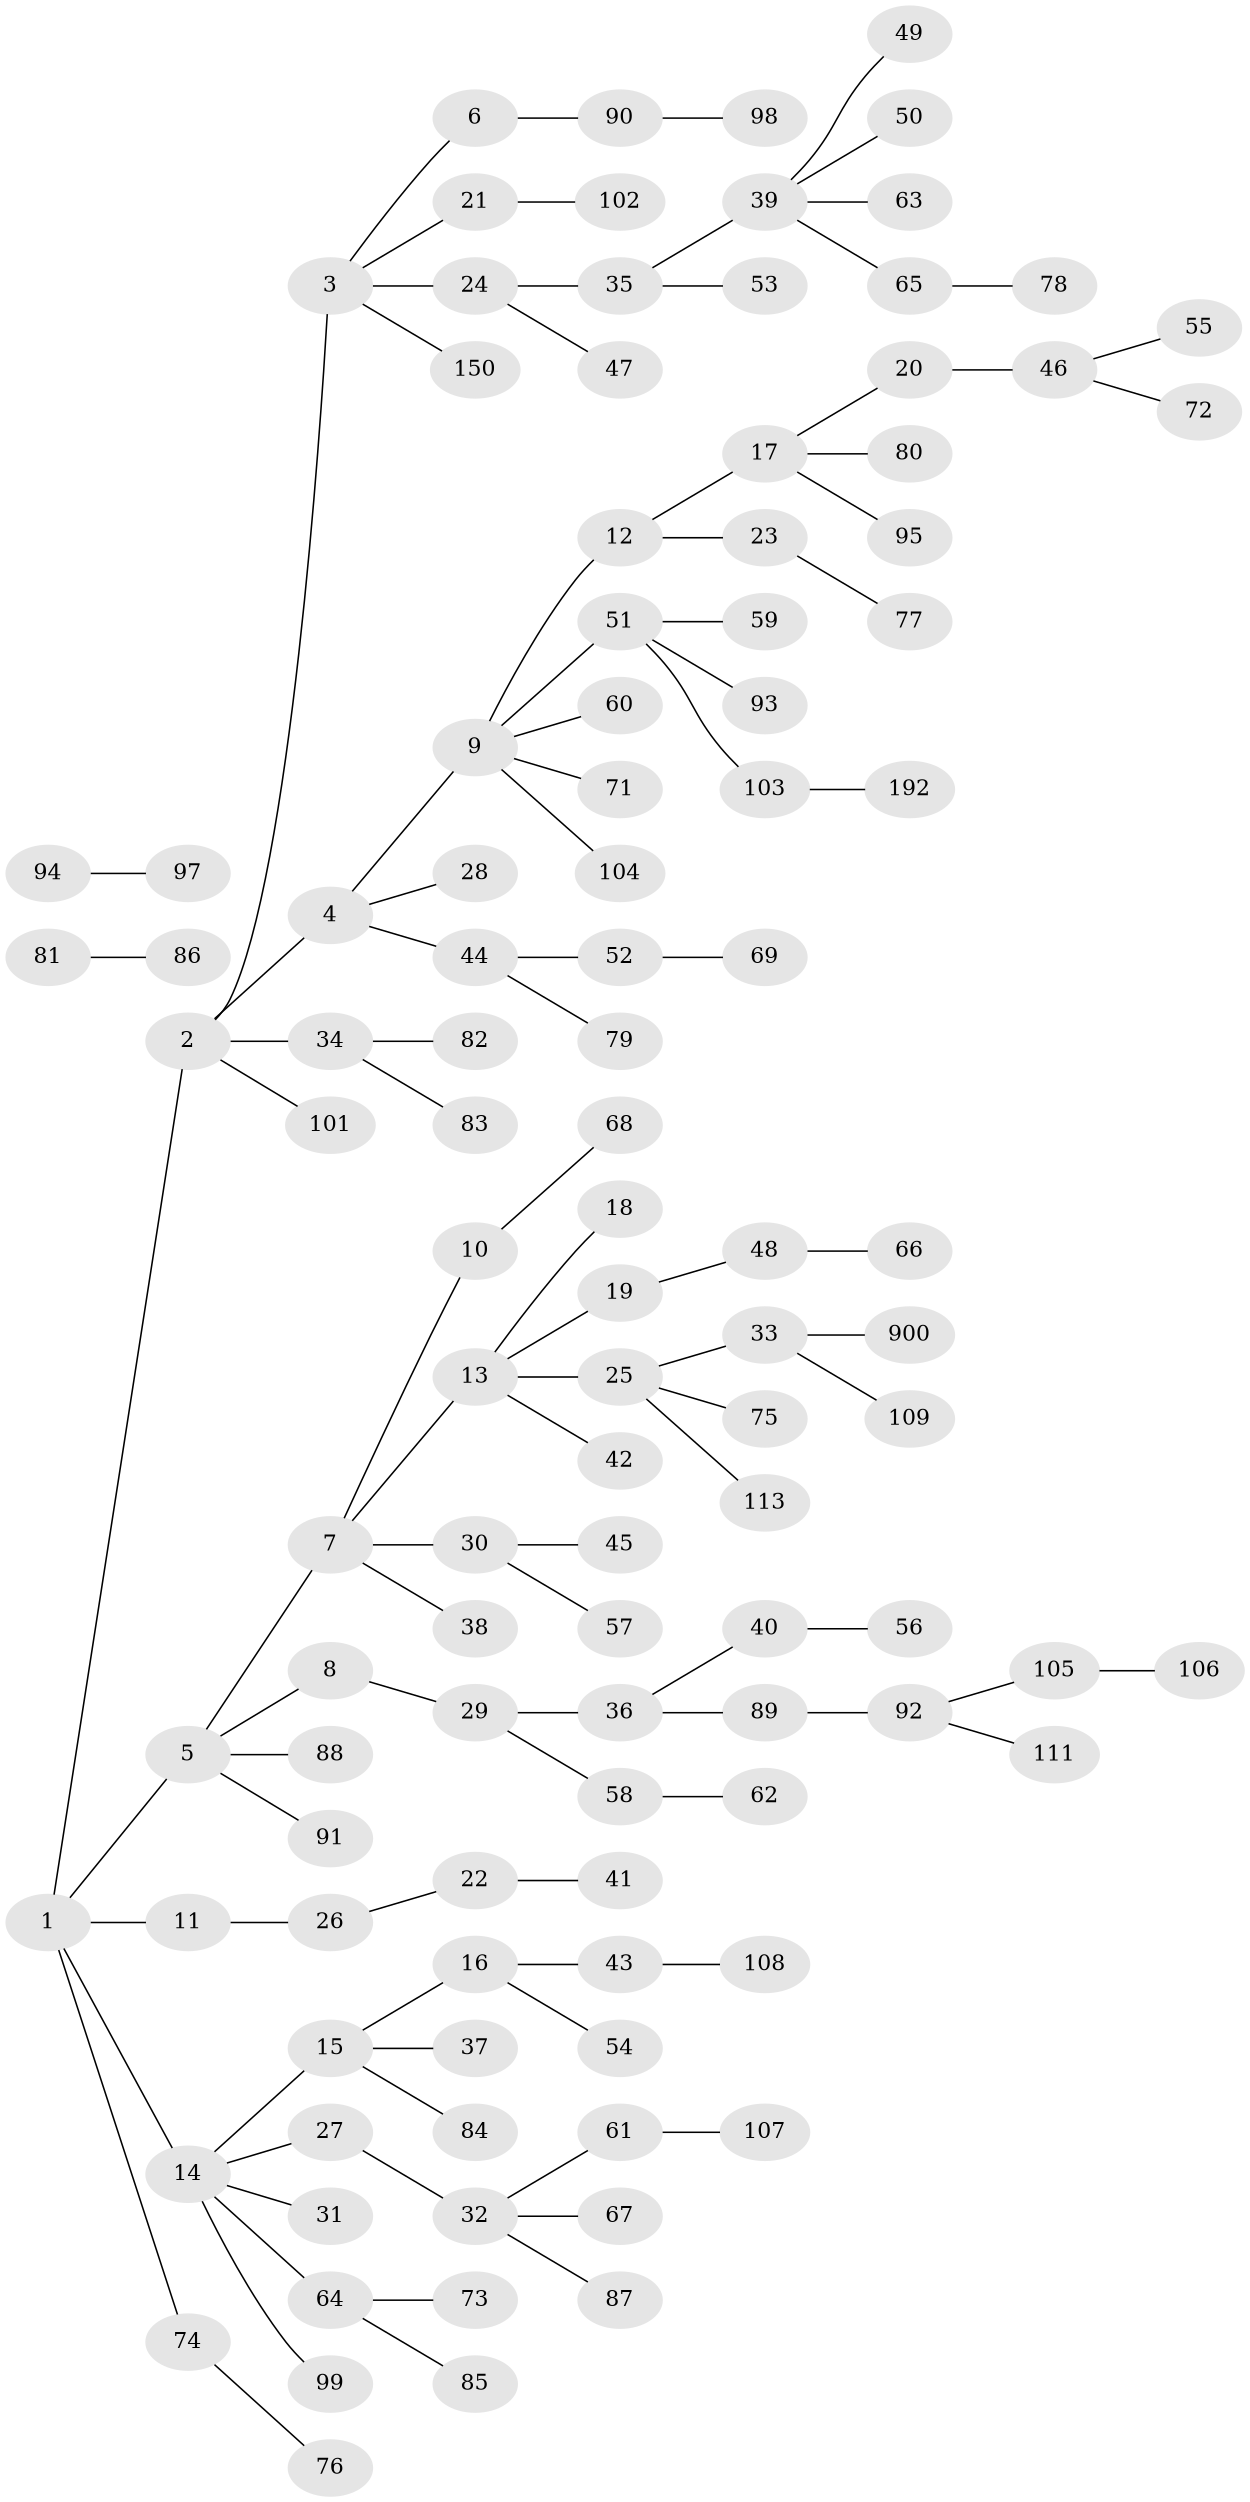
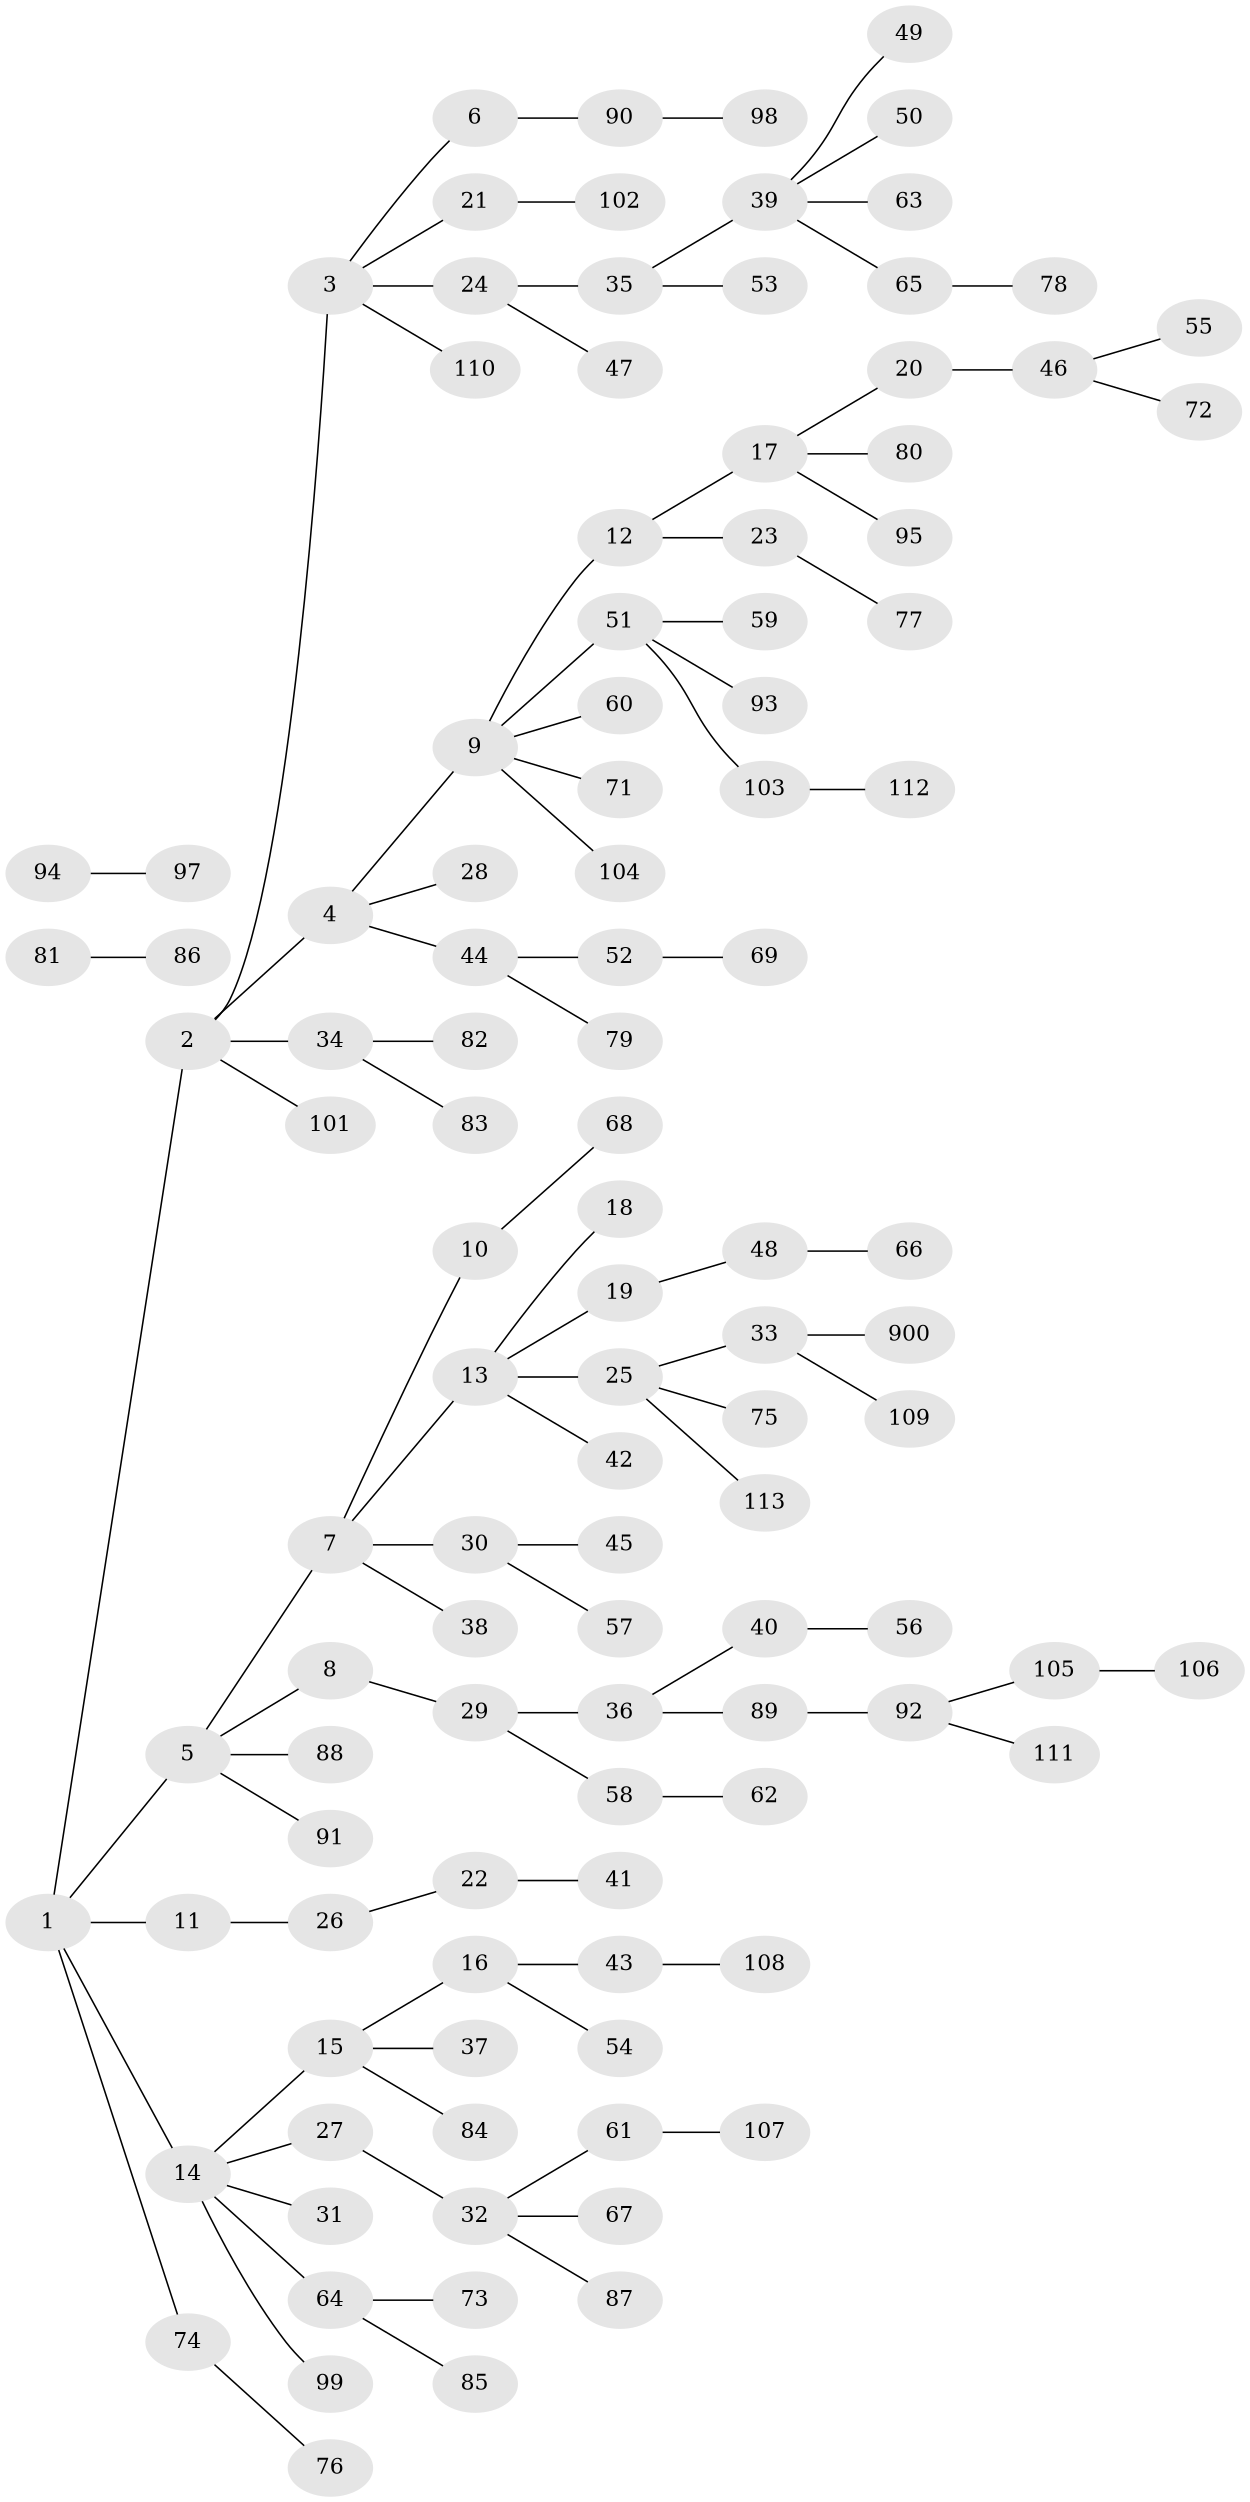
node "150": label "150" -> "110"
node "192": label "192" -> "112"
